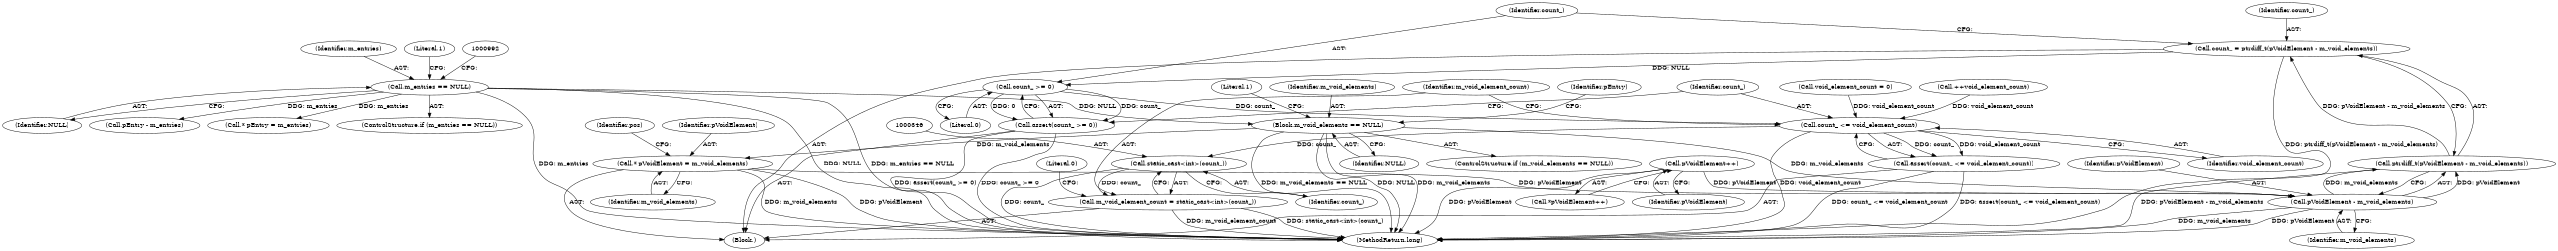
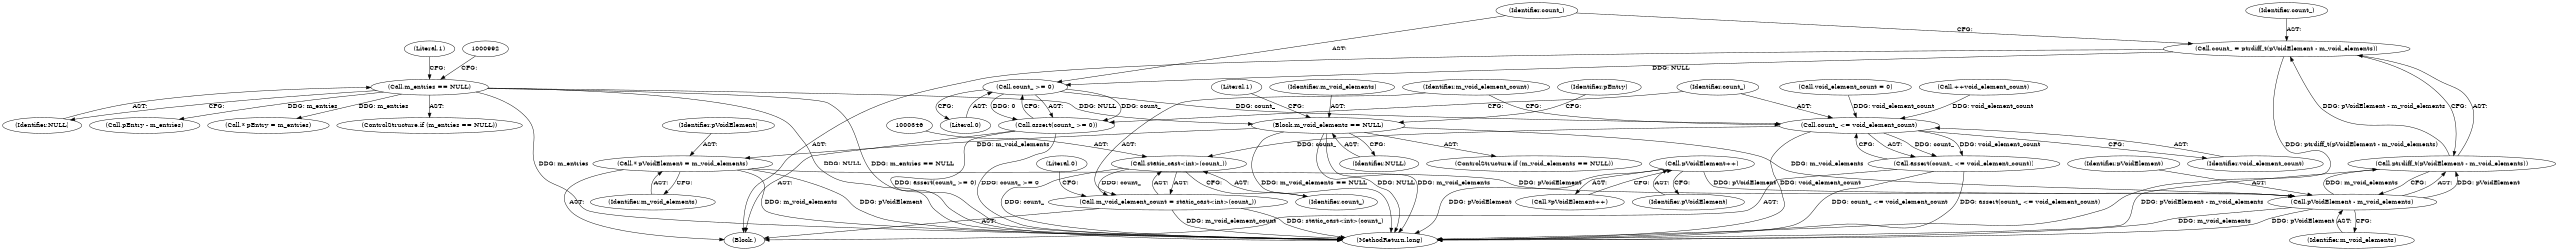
node "(Identifier,m_entries)": removed
node "(Identifier,pos)": removed
edge "(Call,m_void_element_count = static_cast<int>(count_))" -> "(Call,static_cast<int>(count_))": label "CFG: " -> "AST: "
